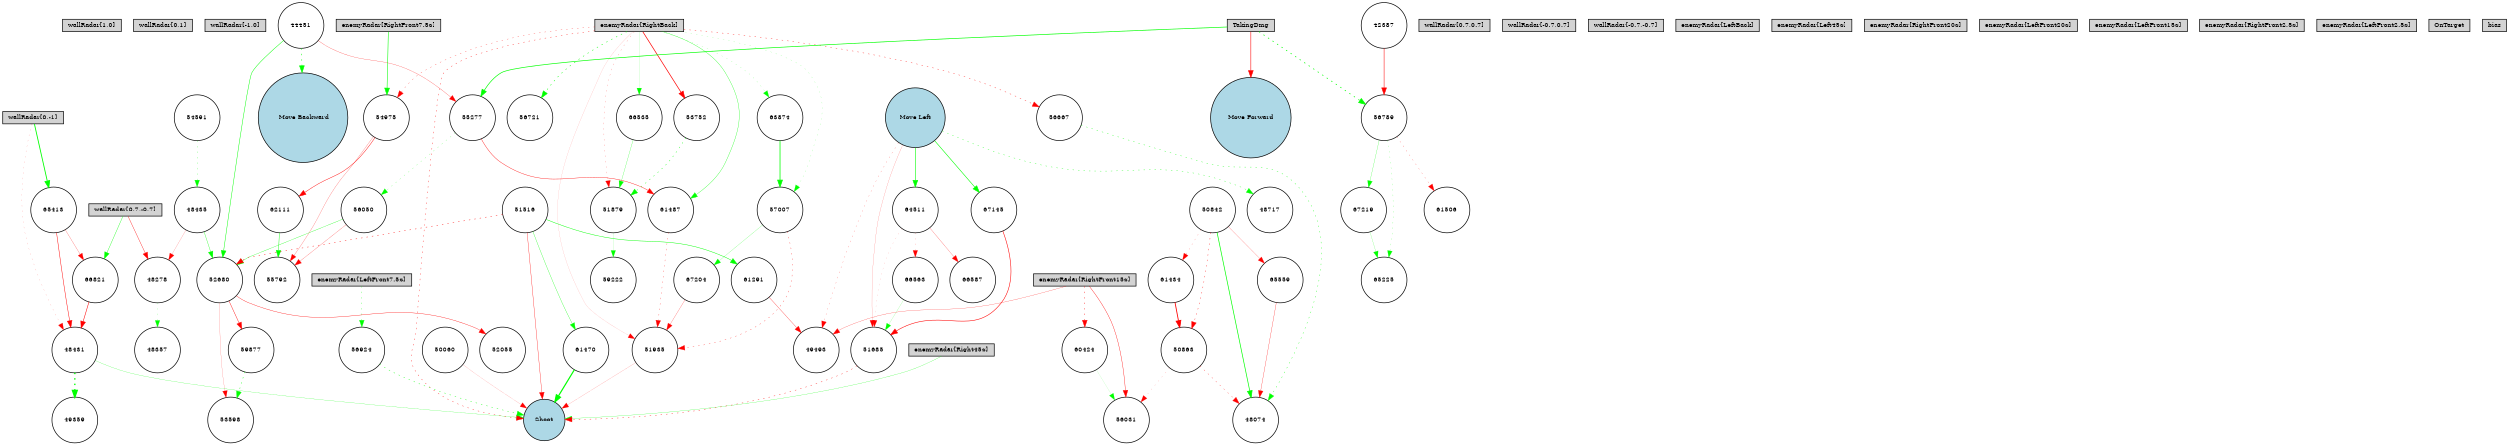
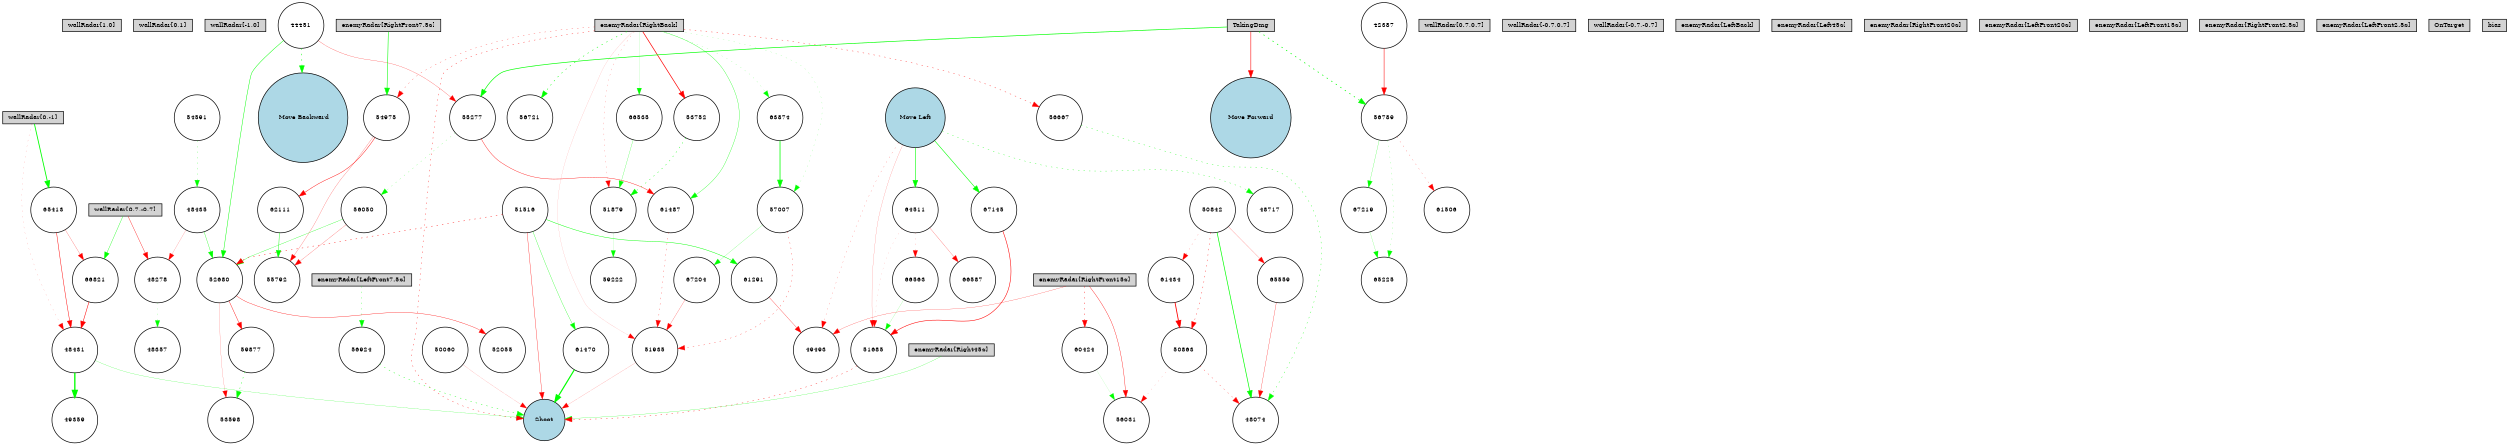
edge "48431" -> "49359": style dotted -> solid
